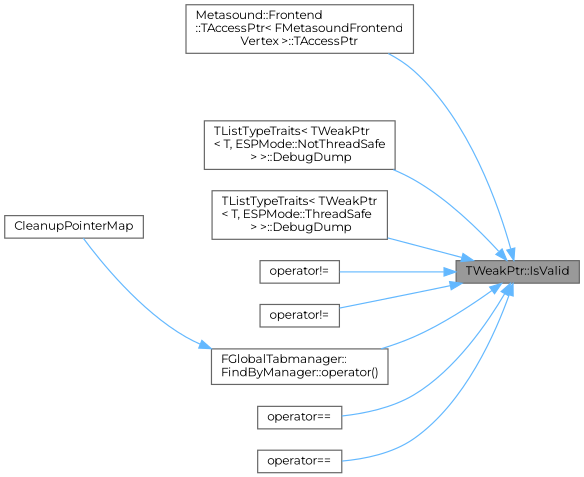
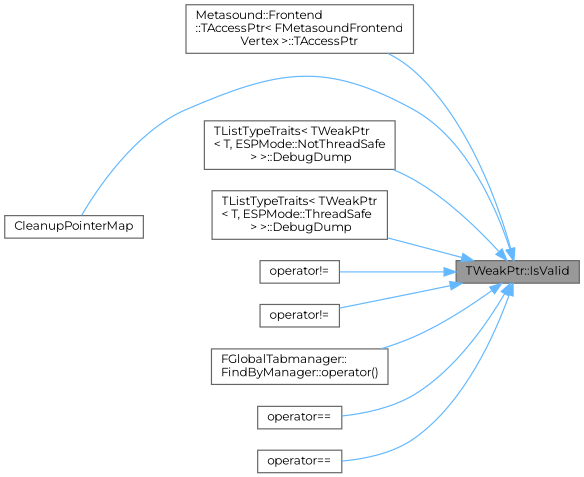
edge "CleanupPointerMap" -> "FGlobalTabmanager:: FindByManager::operator()": now "CleanupPointerMap" -> "TWeakPtr::IsValid"
